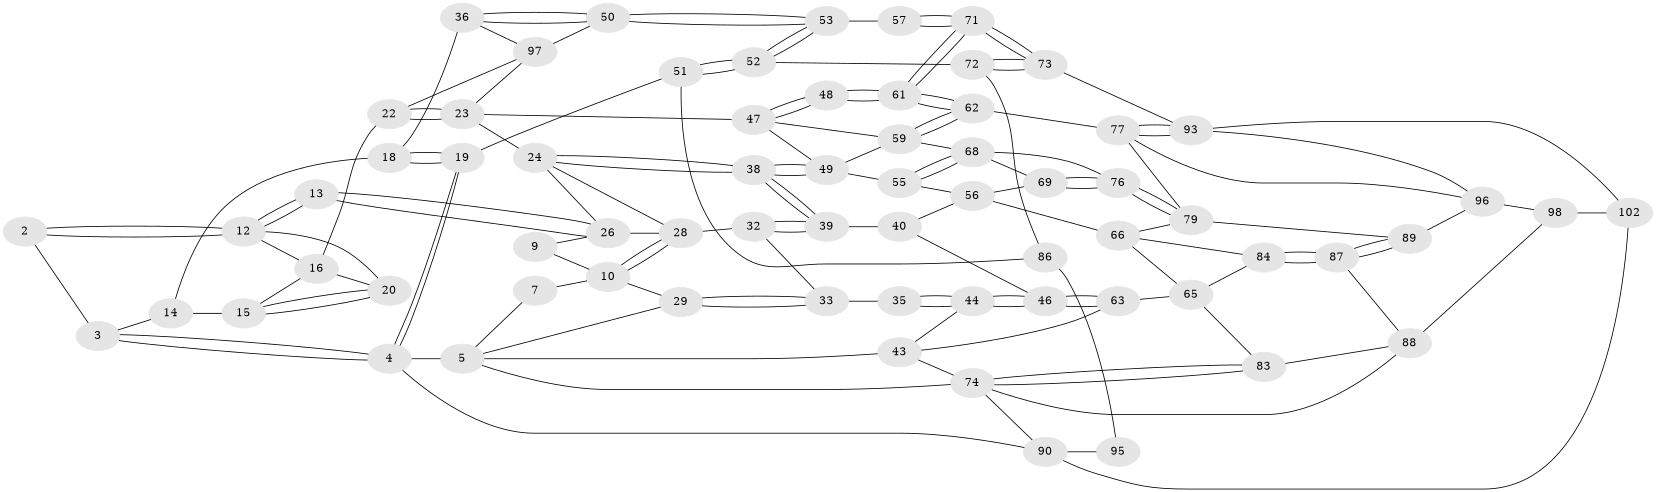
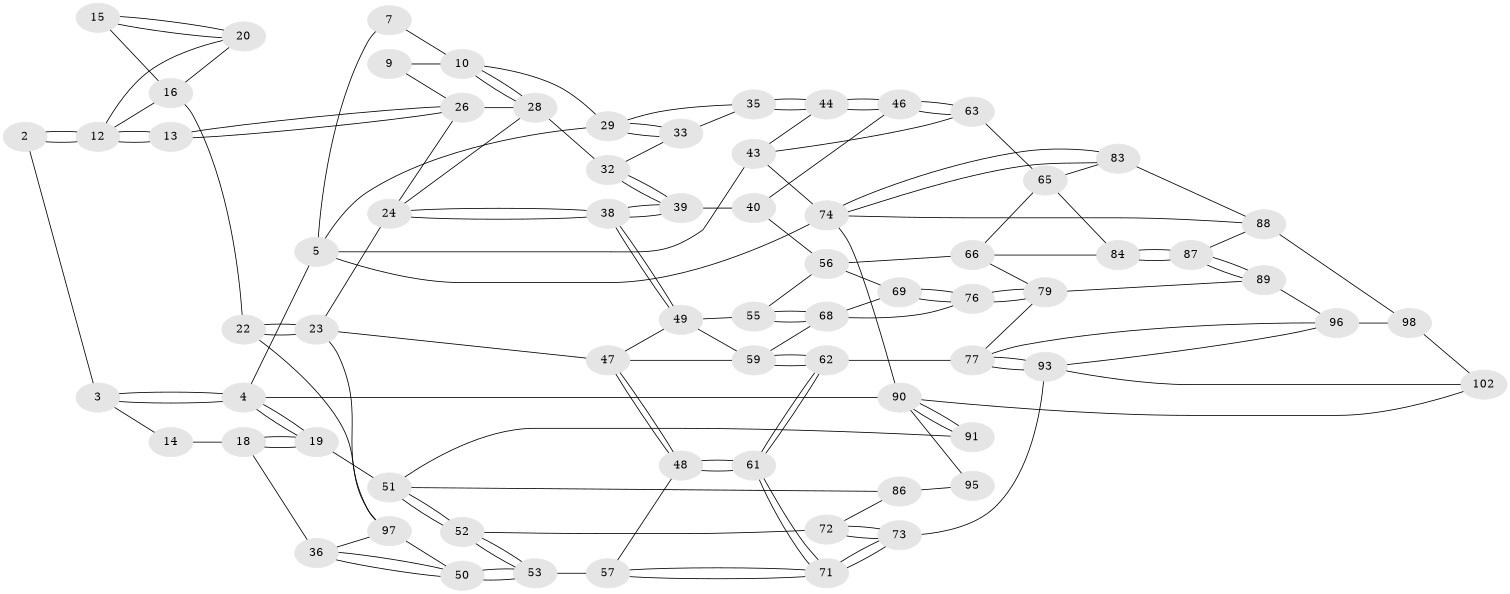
edge "35" -- "29": added
edge "14" -- "15": removed
node "91": added
edge "48" -- "57": added
